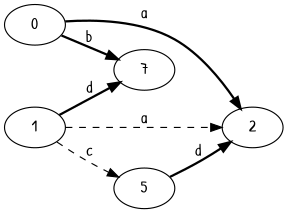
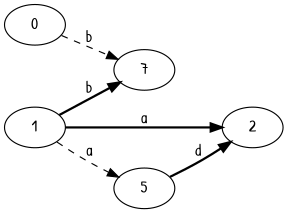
edge "0" -> "2": removed, label "a"
edge "0" -> "7": style bold -> dashed
edge "1" -> "7": label "d" -> "b"
edge "1" -> "2": style dashed -> bold
edge "1" -> "5": label "c" -> "a"
